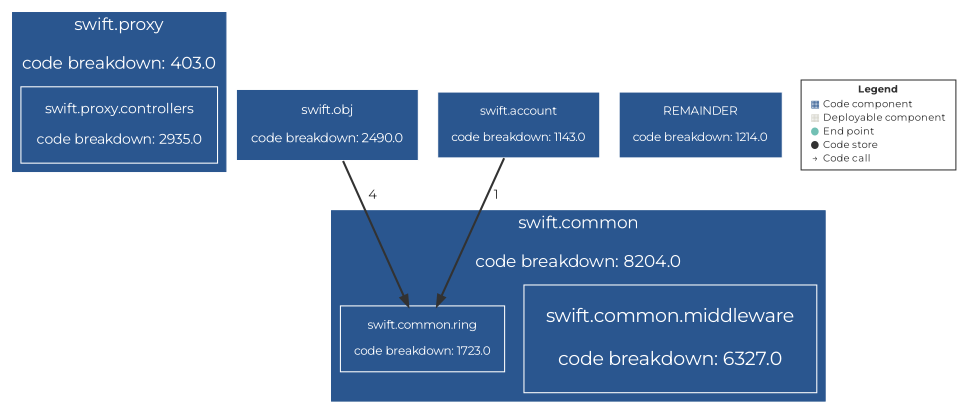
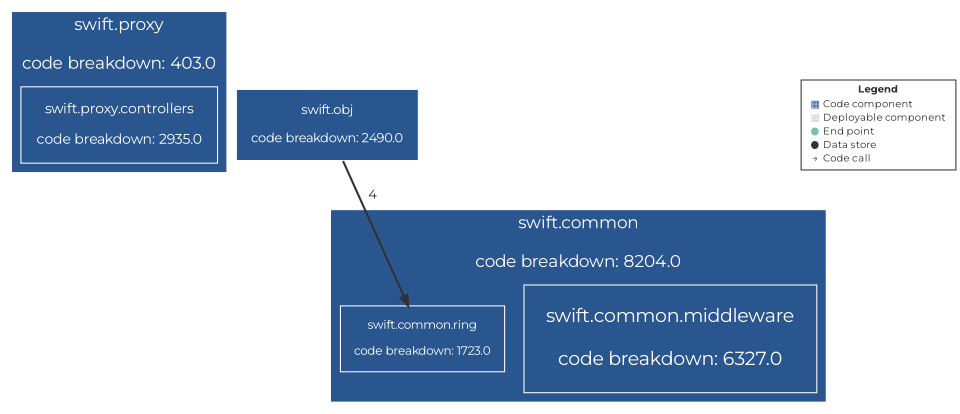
node "swift.account code breakdown: 1143.0": removed
node "REMAINDER code breakdown: 1214.0": removed
node "Legend": text "Code store" -> "Data store"
